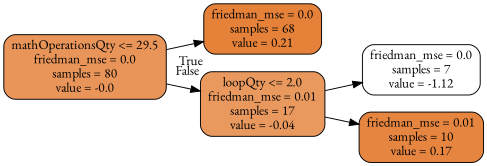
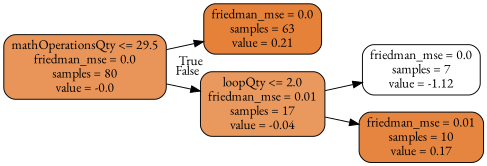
node "friedman_mse = 0.0 samples = 68 value = 0.21": label "friedman_mse = 0.0 samples = 68 value = 0.21" -> "friedman_mse = 0.0 samples = 63 value = 0.21"
